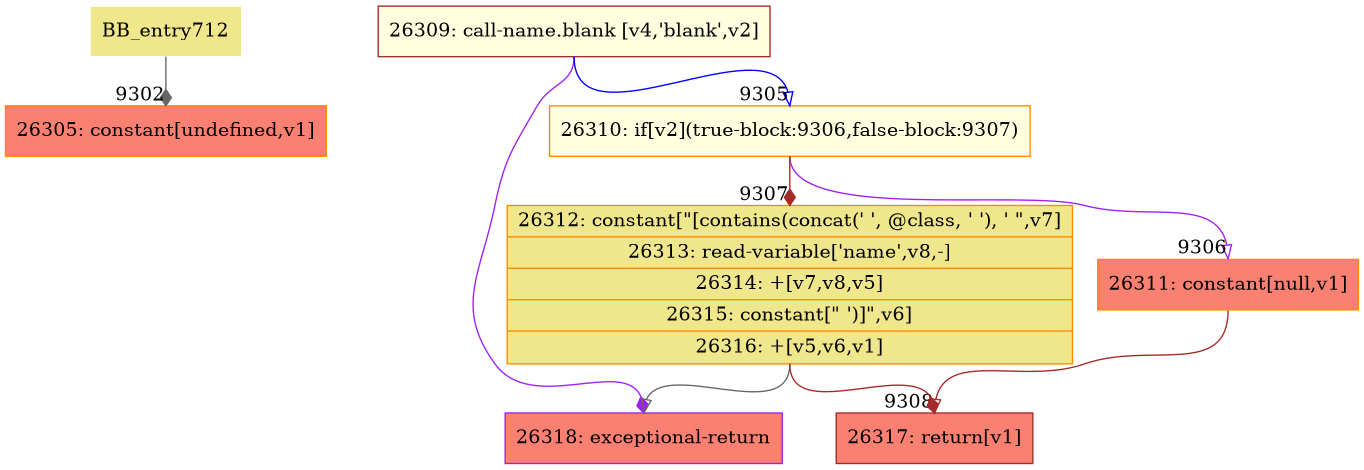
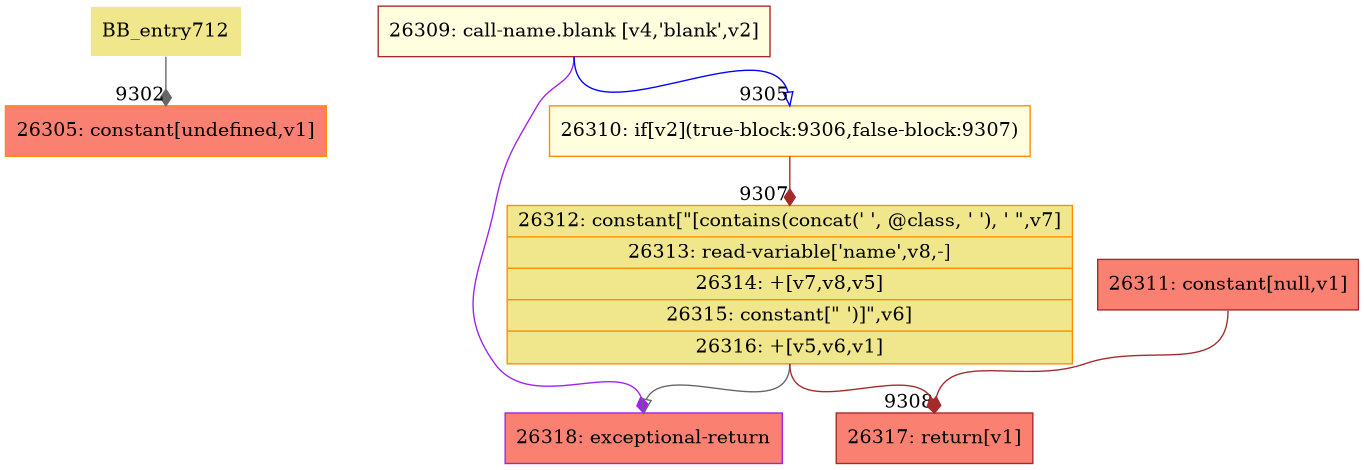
edge "26310: if[v2](true-block:9306,false-block:9307)" -> "26311: constant[null,v1]": removed
node "26311: constant[null,v1]": color darkorange -> brown
edge "26311: constant[null,v1]" -> "26317: return[v1]": arrowhead onormal -> diamond
